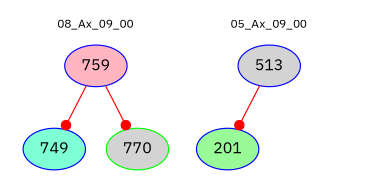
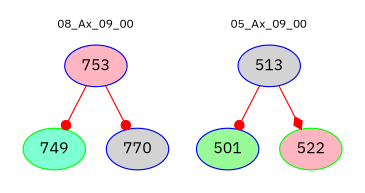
node "759": label "759" -> "753"
node "749": color blue -> green
node "770": color green -> blue
node "201": label "201" -> "501"
node "522": added
